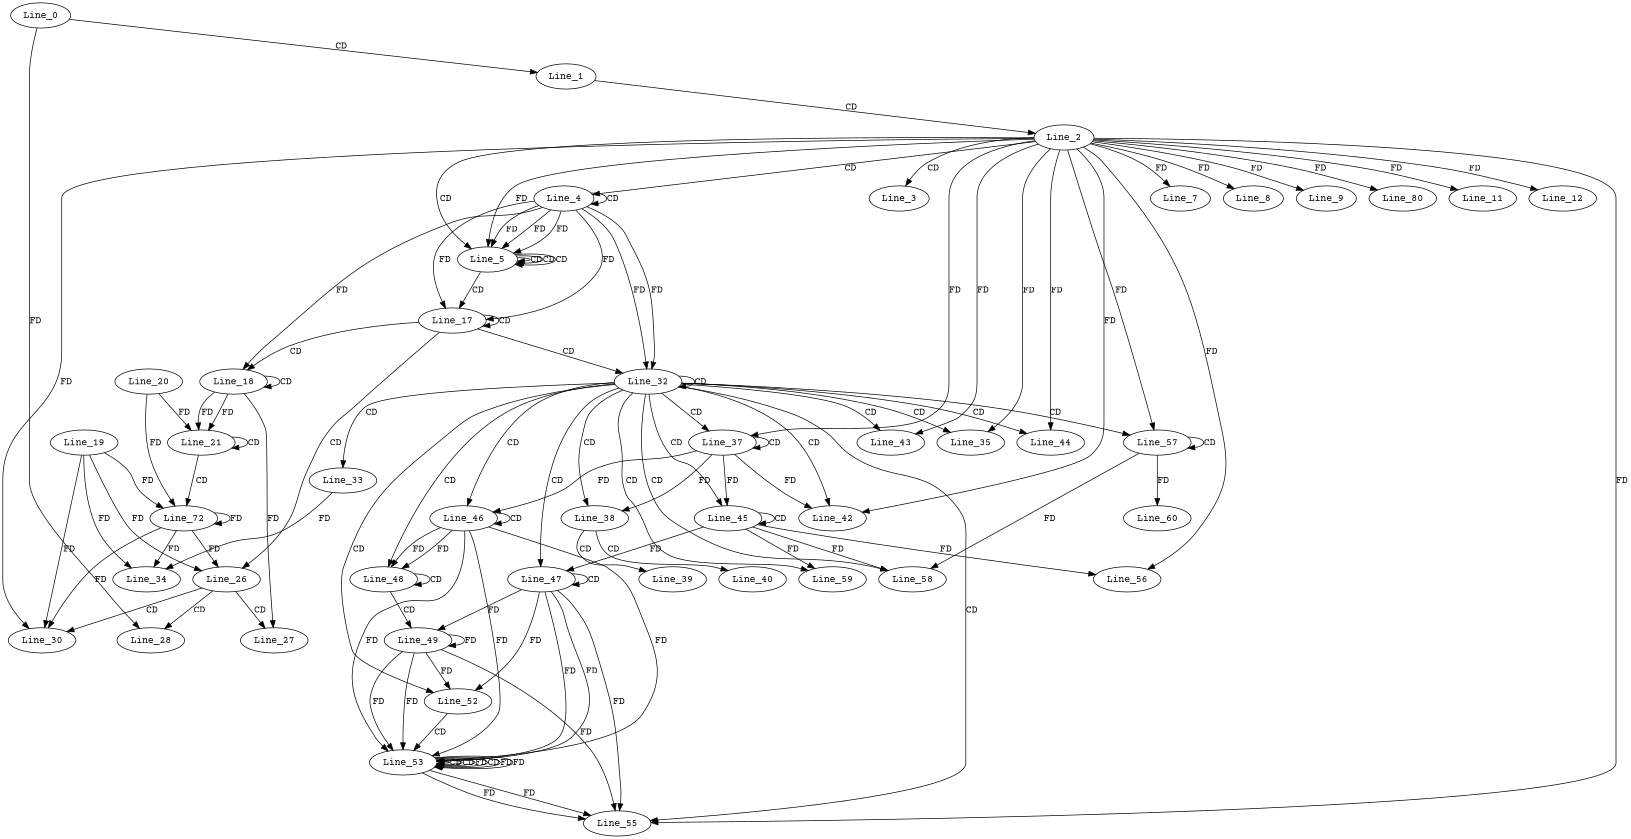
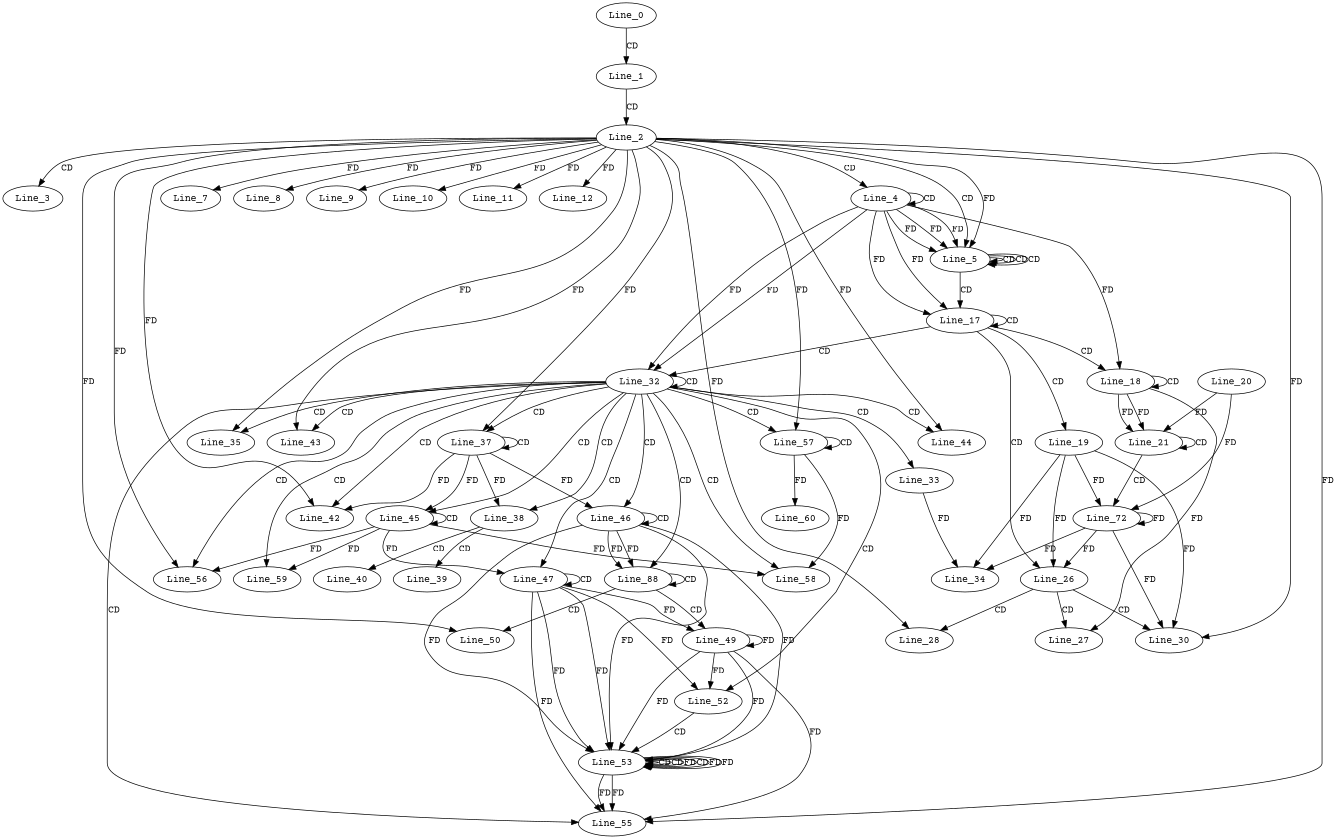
node "Line_80": label "Line_80" -> "Line_10"
edge "Line_0" -> "Line_28": now "Line_2" -> "Line_28"
edge "Line_17" -> "Line_19": added, label "CD"
edge "Line_32" -> "Line_56": added, label "CD"
node "Line_48": label "Line_48" -> "Line_88"
node "Line_50": added
